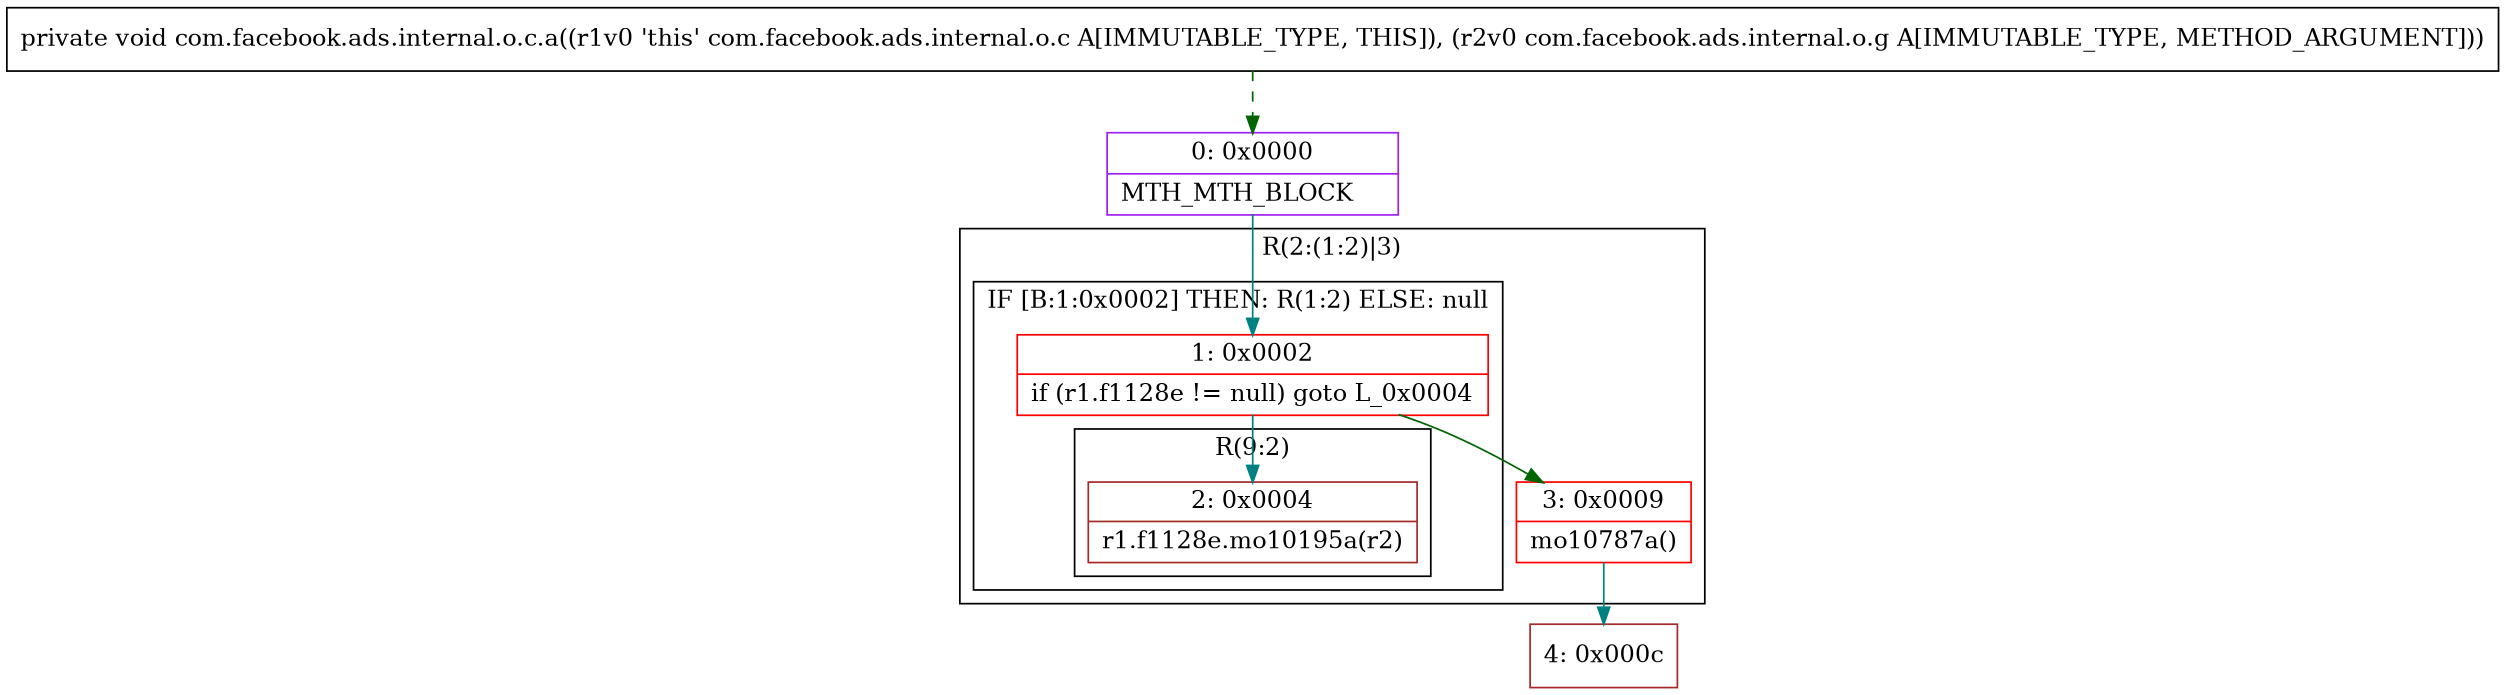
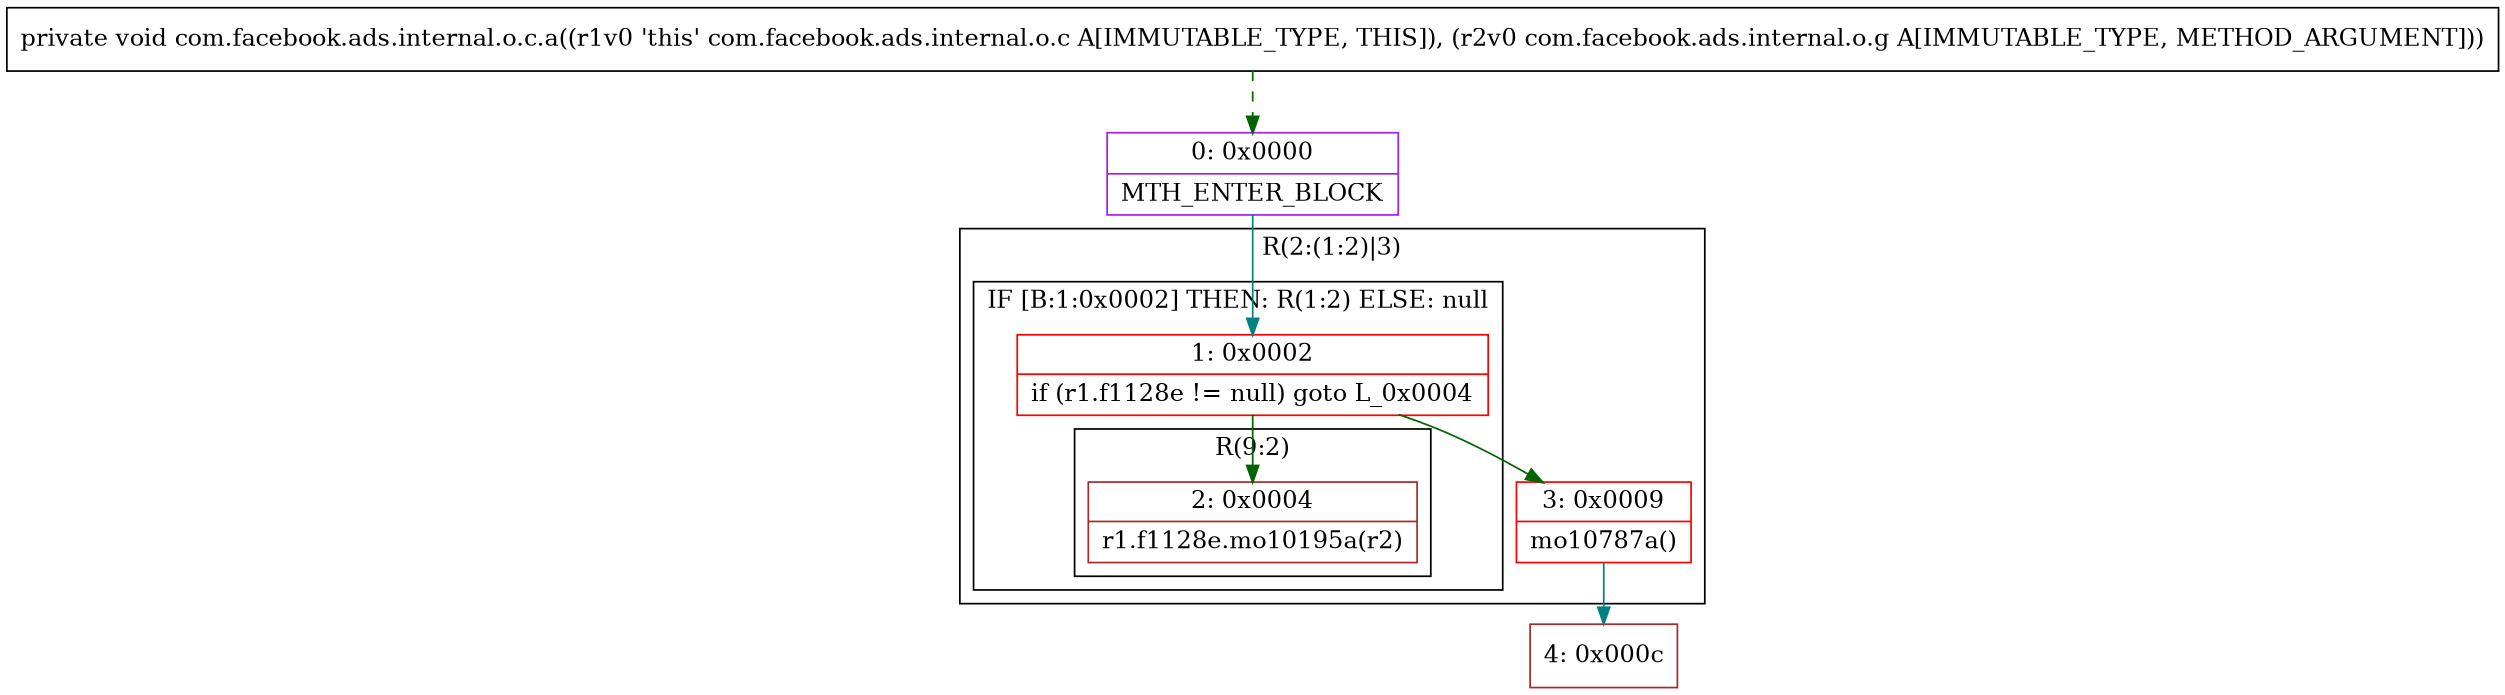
node "0: 0x0000": text "MTH_MTH_BLOCK" -> "MTH_ENTER_BLOCK"
edge "1: 0x0002" -> "2: 0x0004": color teal -> darkgreen
